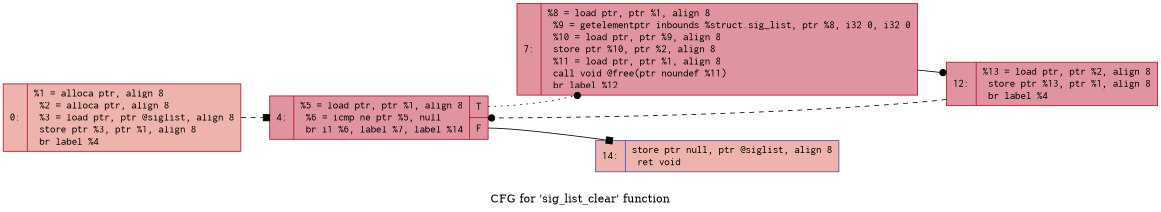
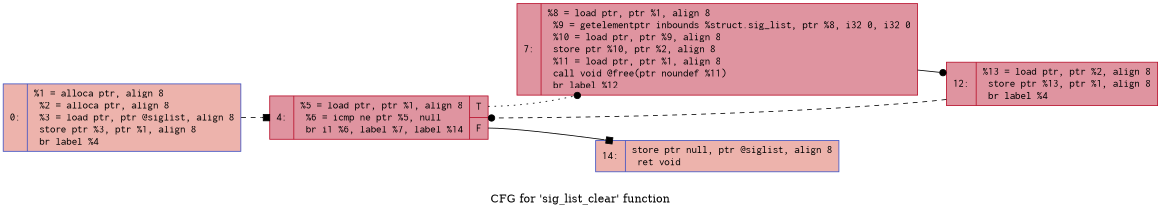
node "0:": color #b70d28ff -> #3d50c3ff
